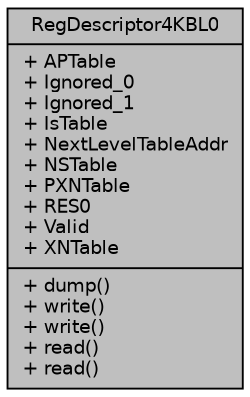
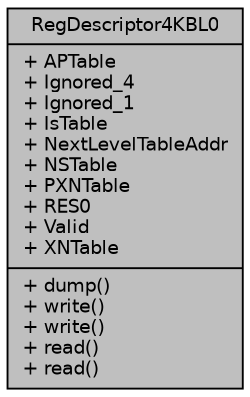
node "RegDescriptor4KBL0": text "+ Ignored_0" -> "+ Ignored_4"
